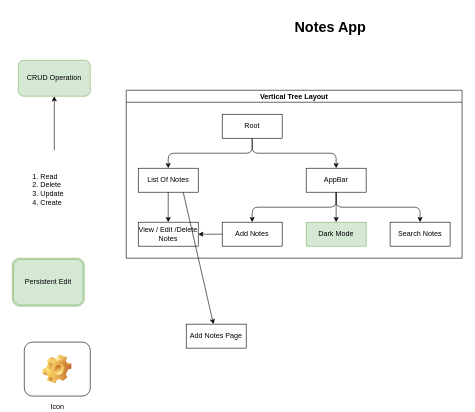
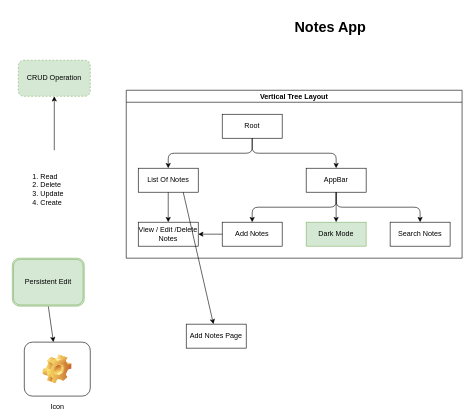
node "CRUD Operation": style solid -> dashed
edge "Persistent Edit" -> "Icon": added
